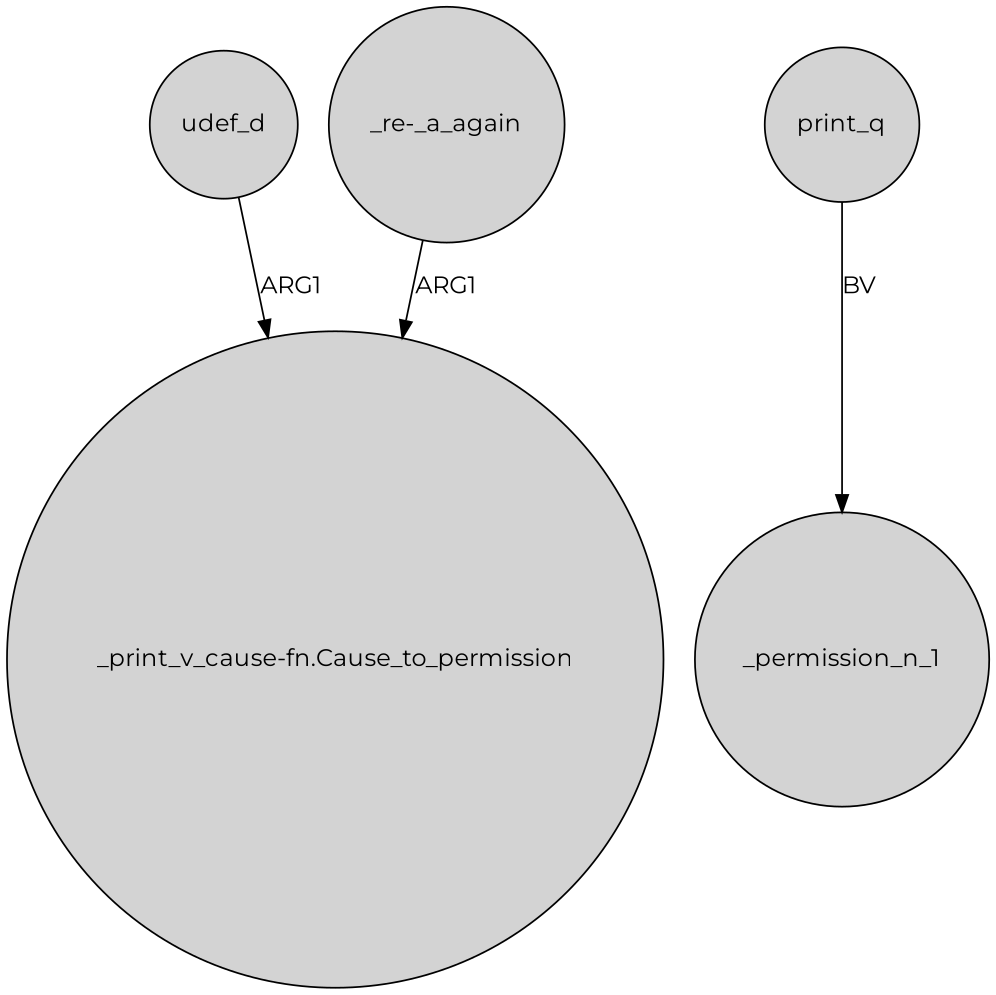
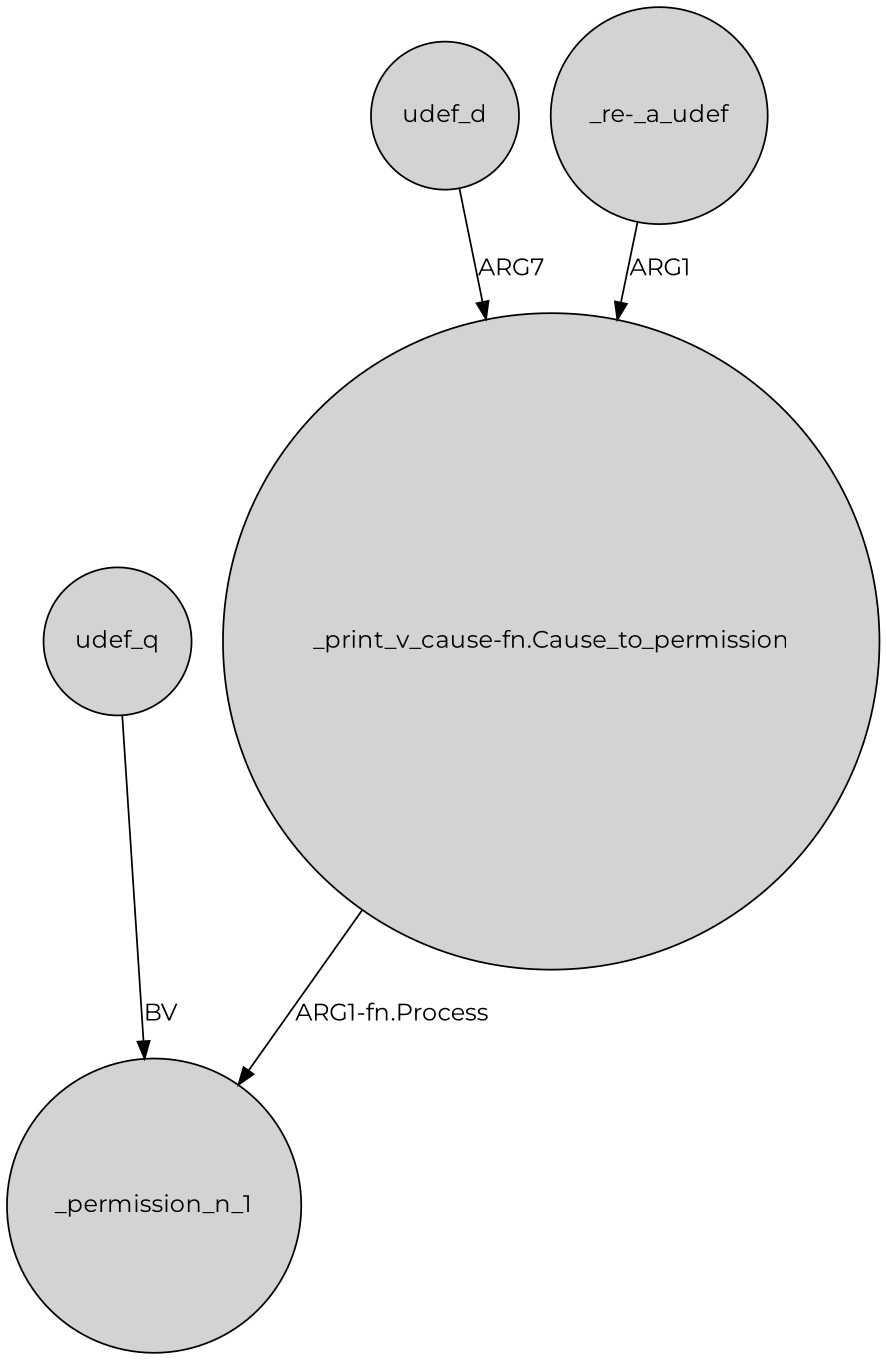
node "_re-_a_again": label "_re-_a_again" -> "_re-_a_udef"
node "print_q": label "print_q" -> "udef_q"
edge "udef_d" -> "_print_v_cause-fn.Cause_to_permission": label "ARG1" -> "ARG7"
edge "_print_v_cause-fn.Cause_to_permission" -> "_permission_n_1": added, label "ARG1-fn.Process"
